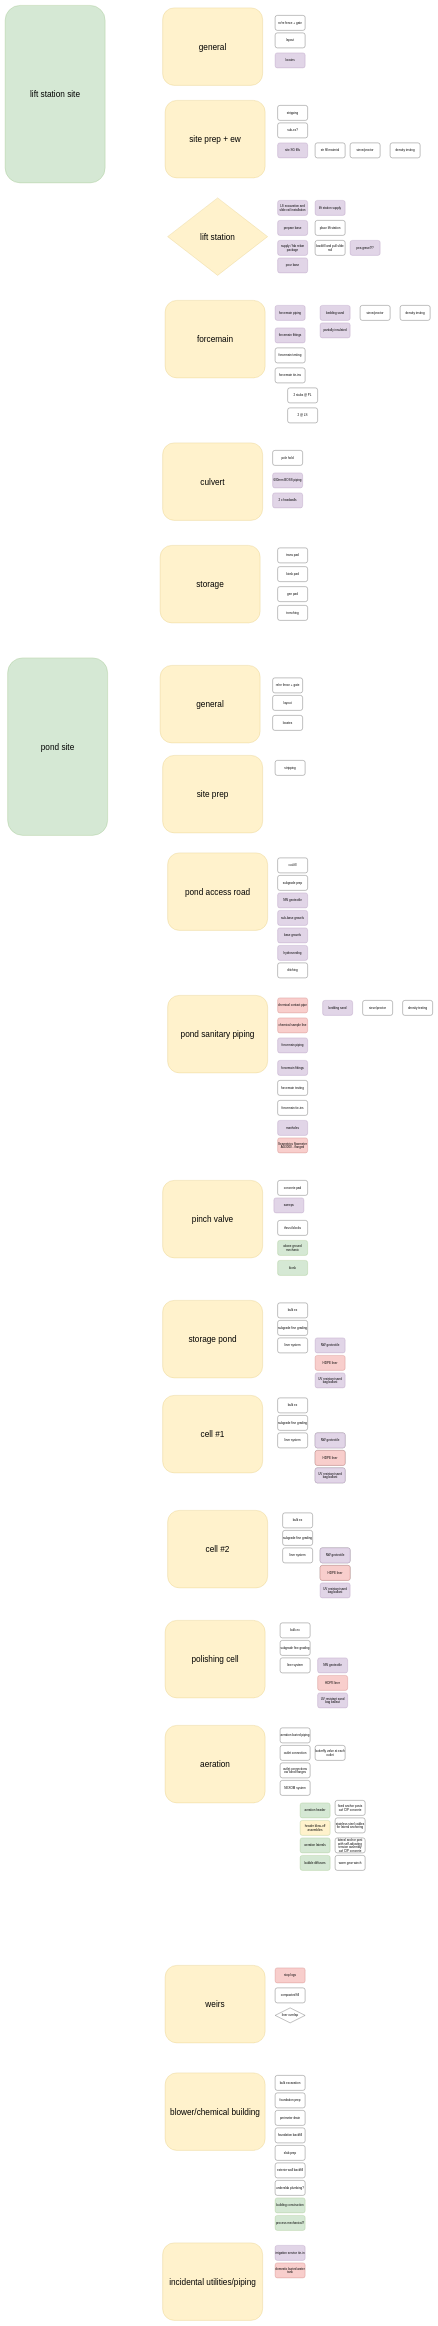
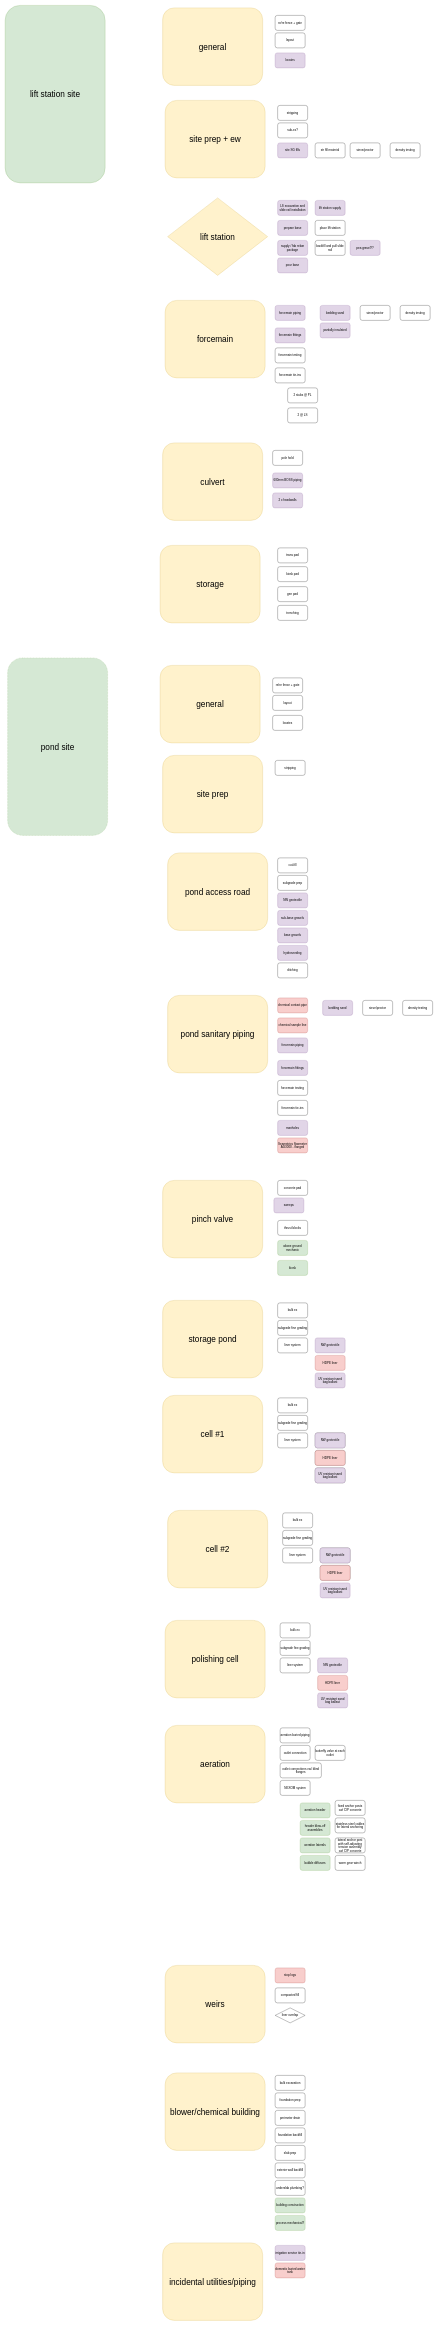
node "pond site": style solid -> dashed
node "outlet connections cw/ blind flanges": size 30x15 -> 41x15
node "header blow-off assemblies": fillcolor #fff2cc -> #d5e8d4
